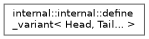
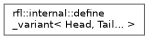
node "internal::internal::define _variant< Head, Tail... >": label "internal::internal::define _variant< Head, Tail... >" -> "rfl::internal::define _variant< Head, Tail... >"
